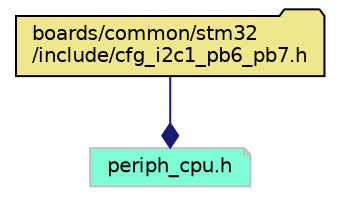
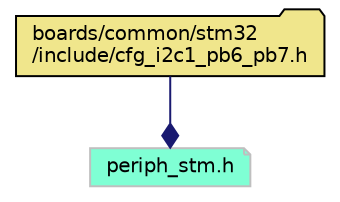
node "periph_cpu.h": label "periph_cpu.h" -> "periph_stm.h"
